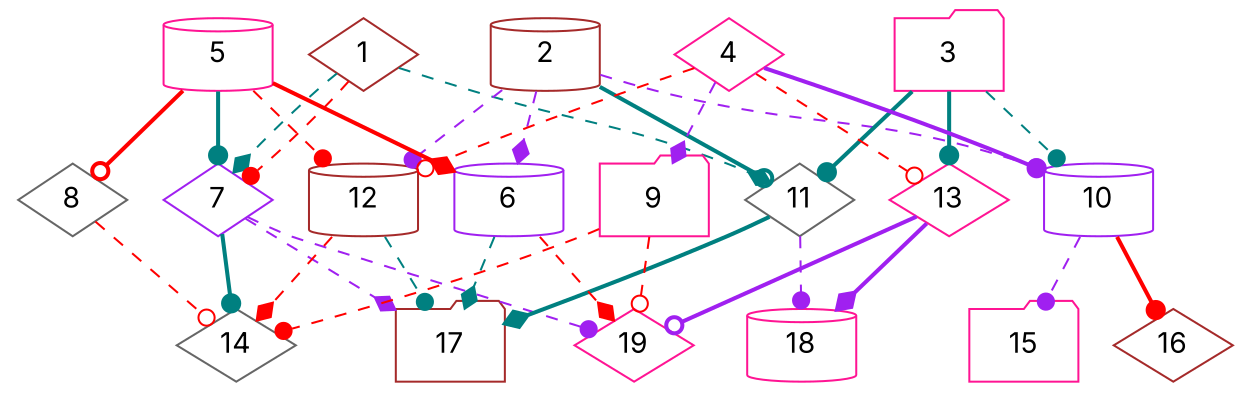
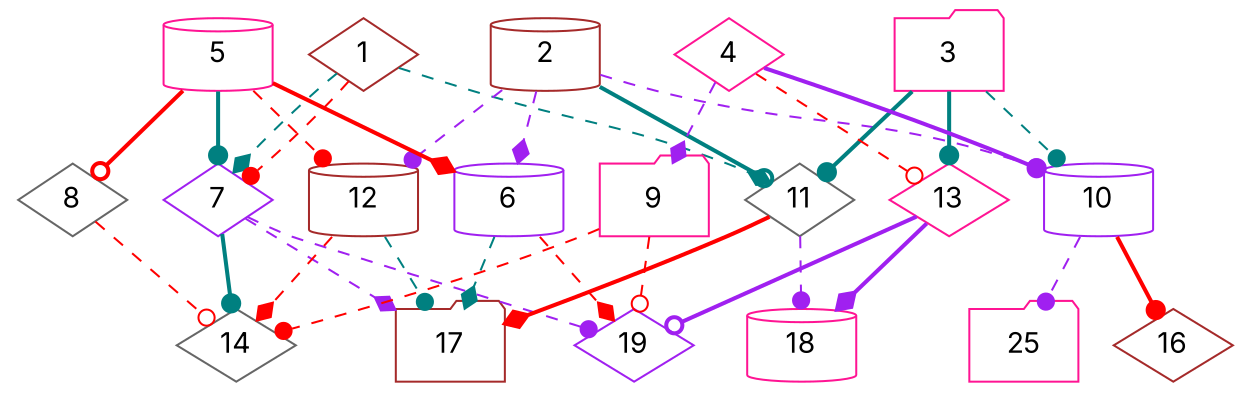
edge "4" -> "12": removed
edge "11" -> "17": color teal -> red
node "19": color deeppink -> purple
node "15": label "15" -> "25"
